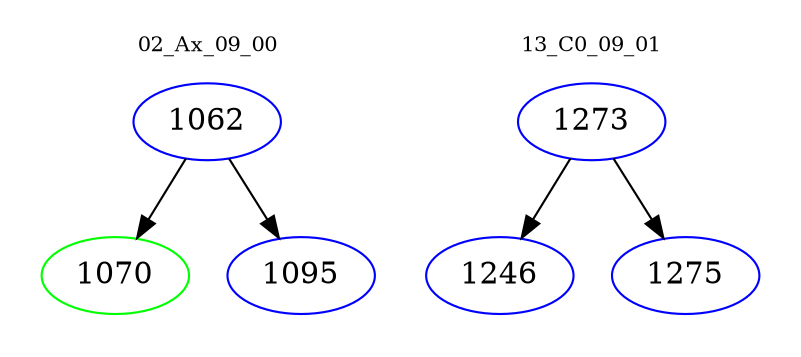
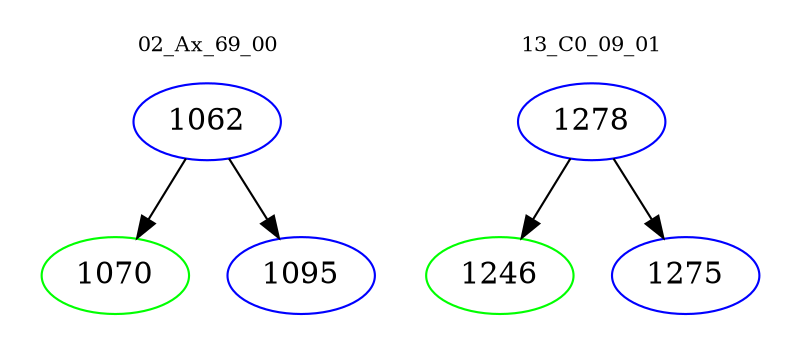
cluster "02_Ax_09_00": label "02_Ax_09_00" -> "02_Ax_69_00"
node "1273": label "1273" -> "1278"
node "1246": color blue -> green
